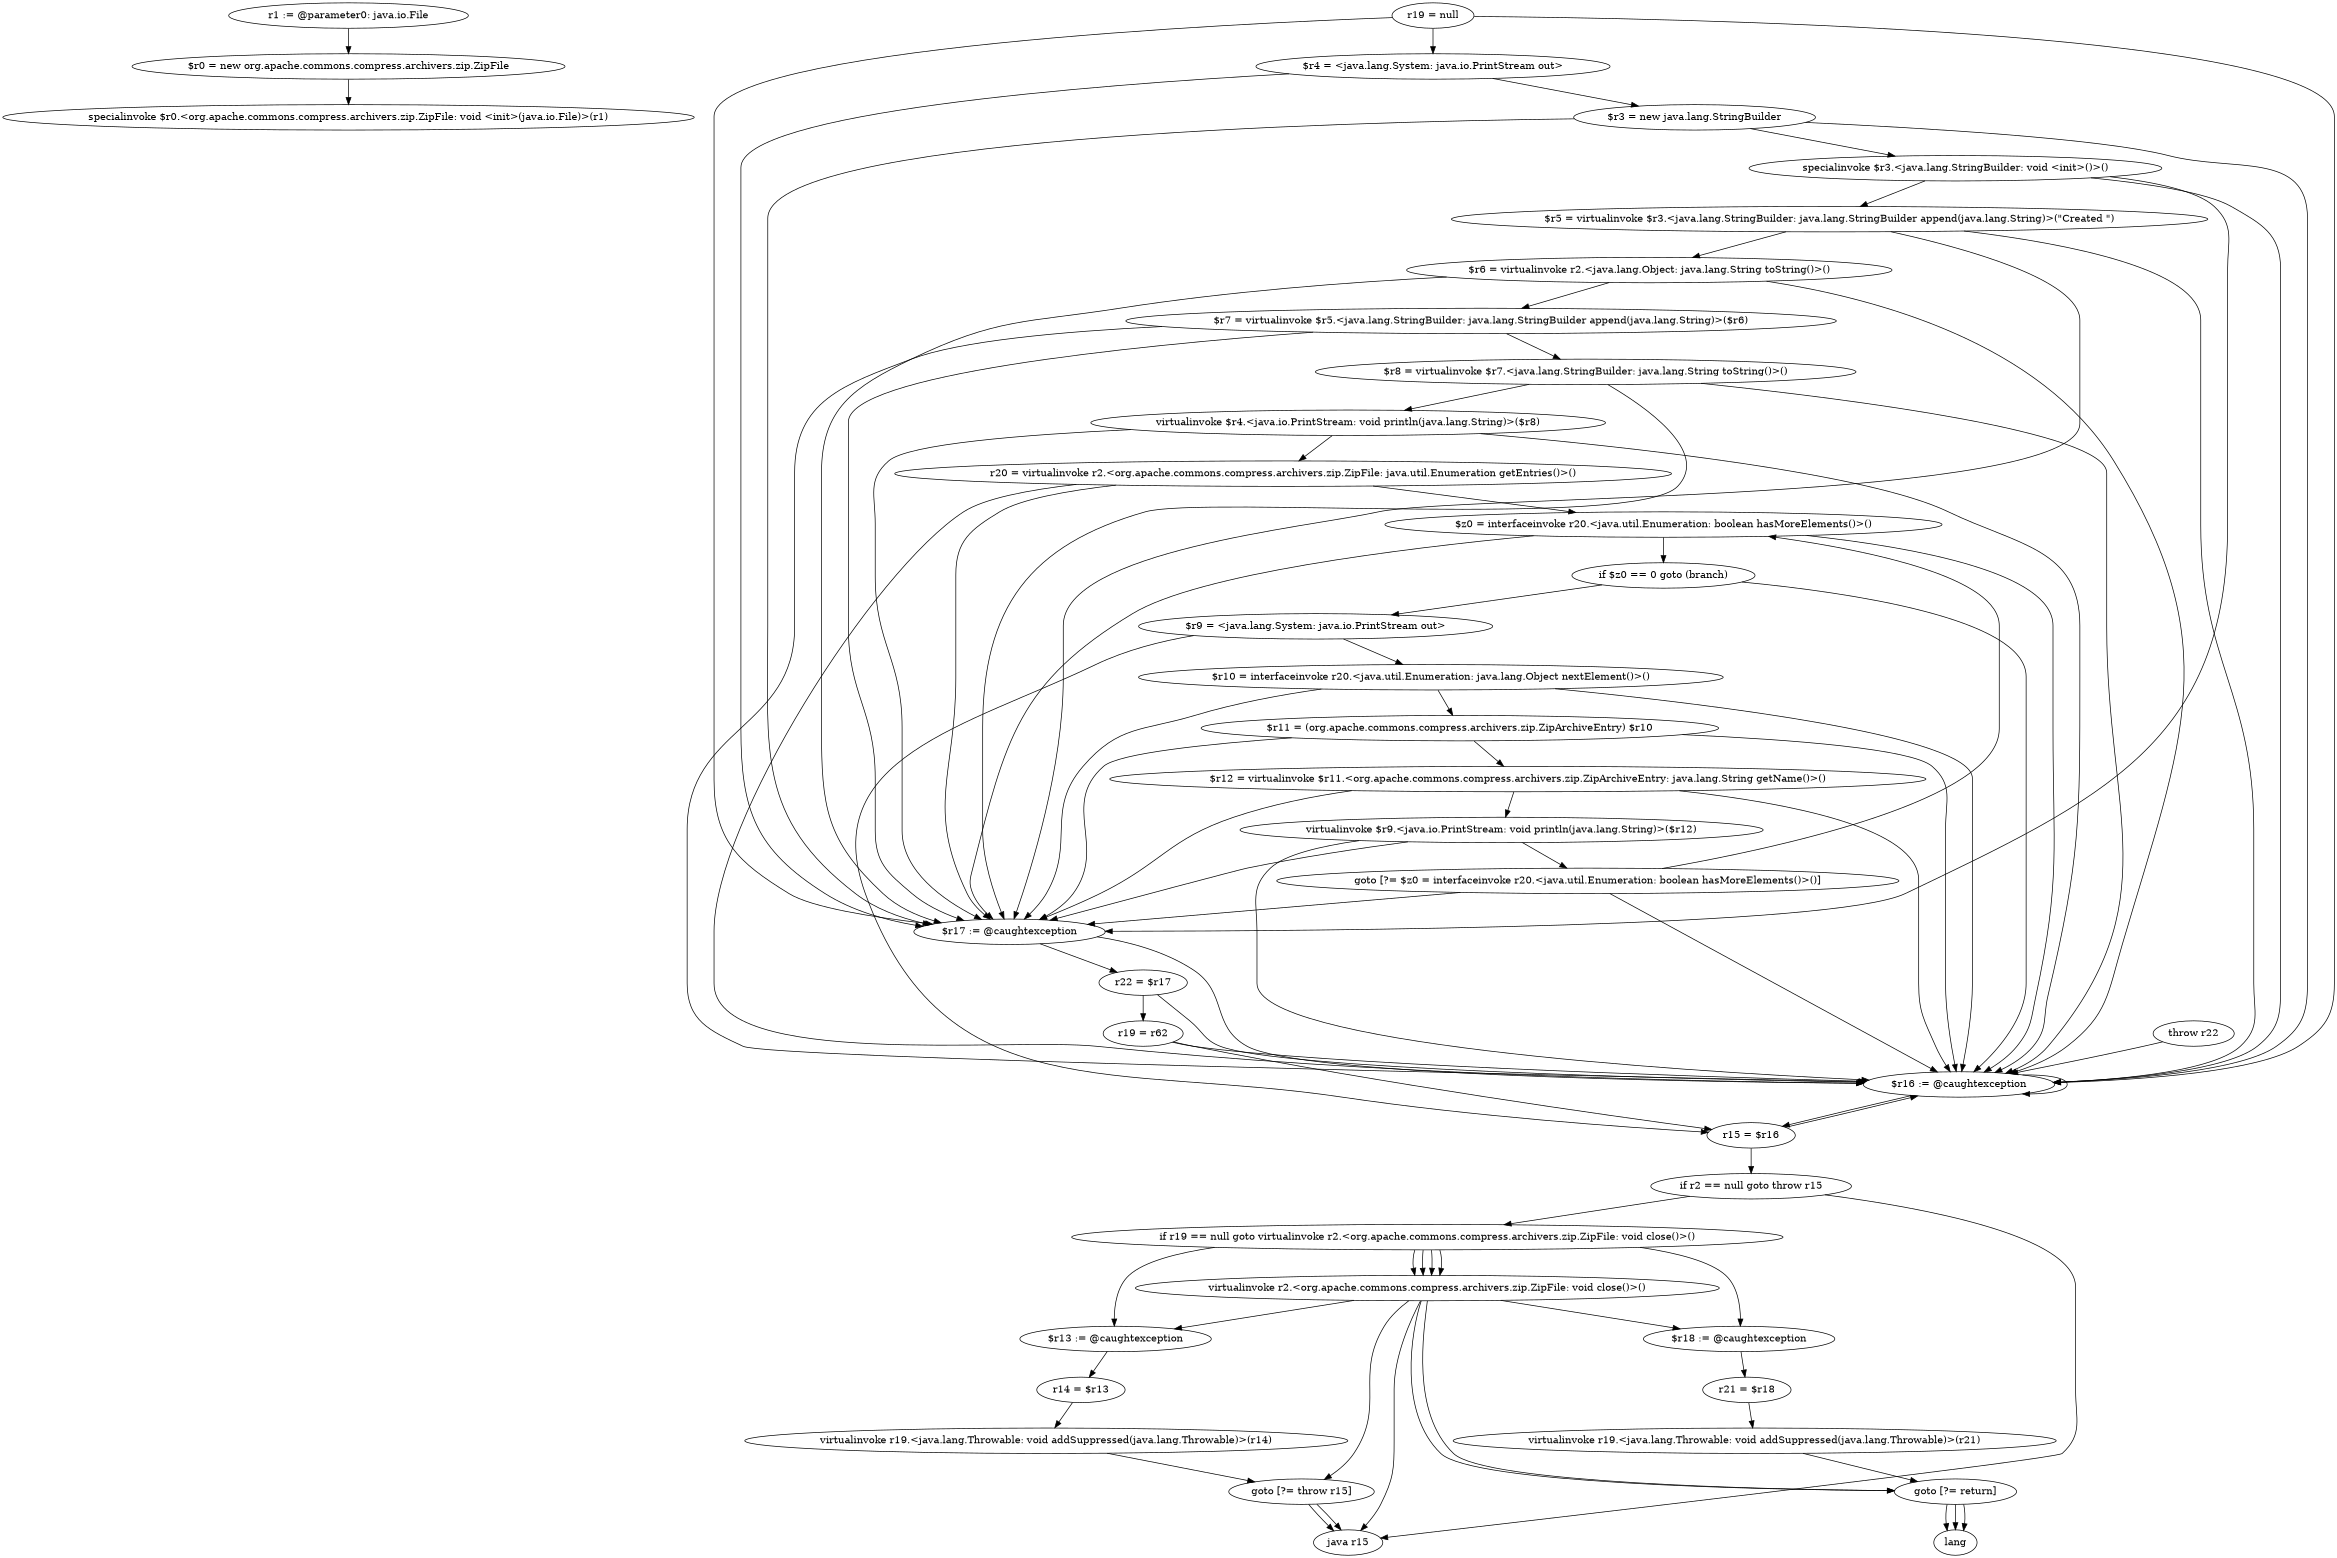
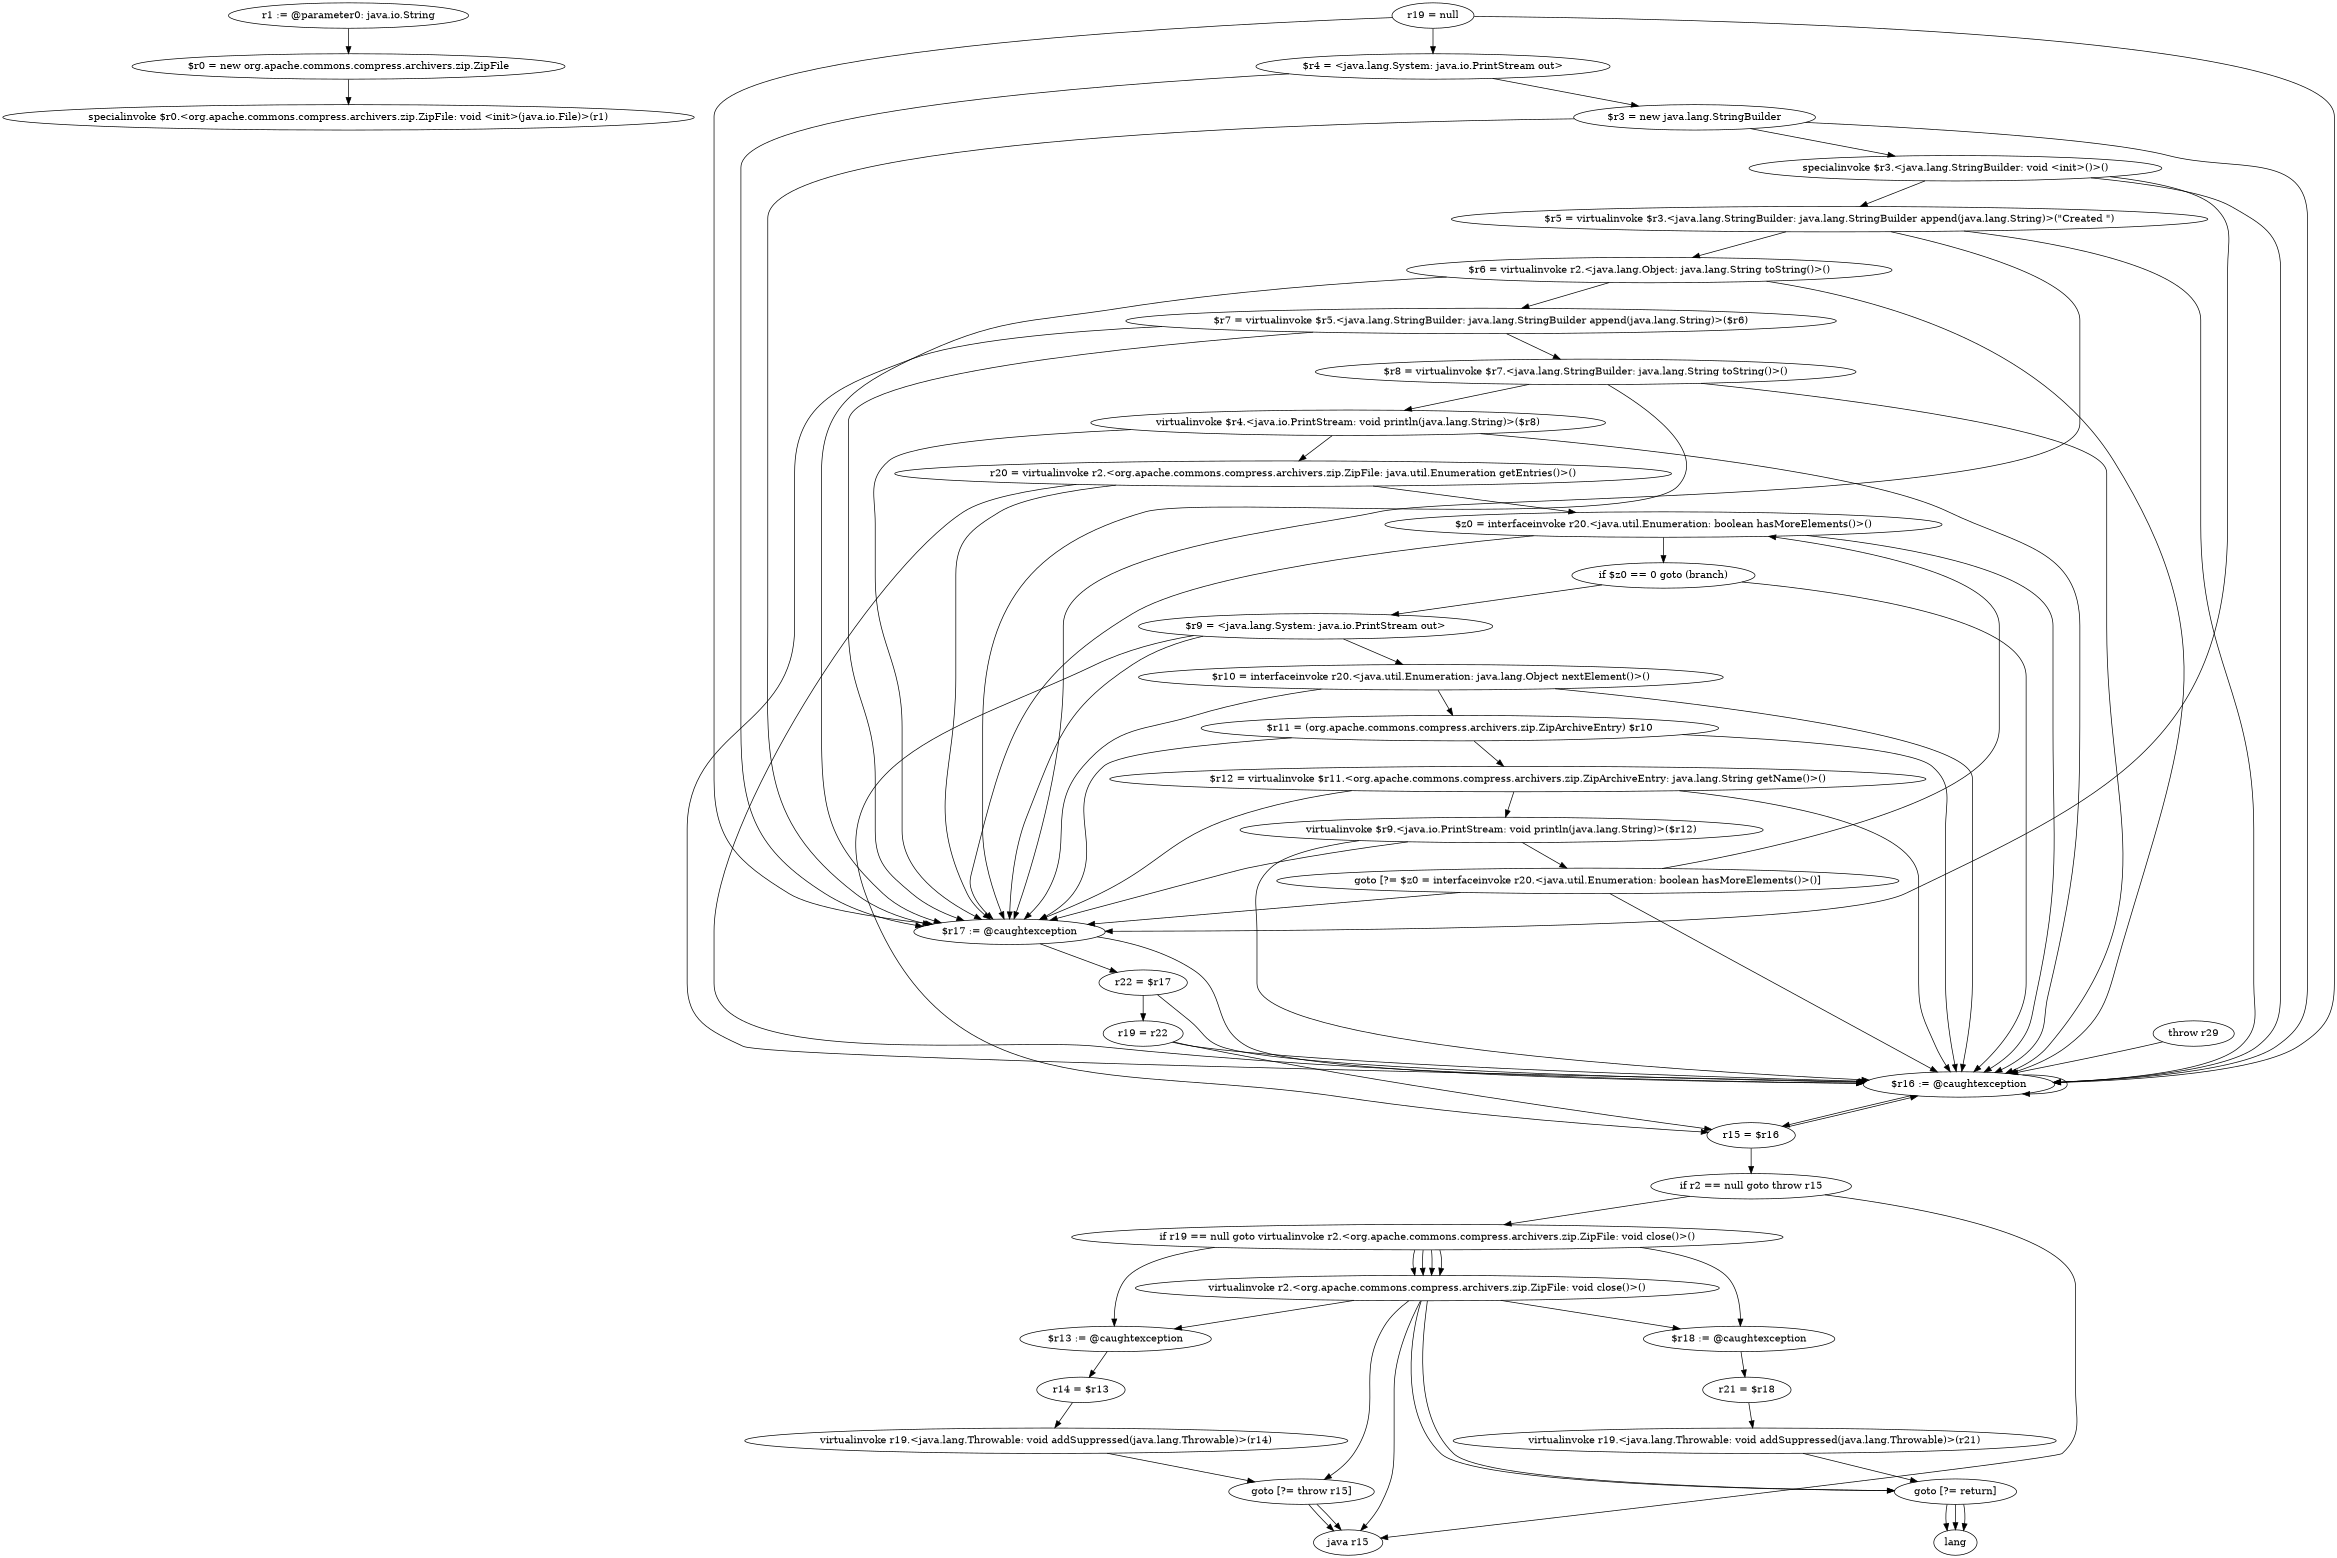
node "r1 := @parameter0: java.io.File": label "r1 := @parameter0: java.io.File" -> "r1 := @parameter0: java.io.String"
edge "$r9 = <java.lang.System: java.io.PrintStream out>" -> "$r17 := @caughtexception": added
node "r19 = r62": label "r19 = r62" -> "r19 = r22"
node "throw r22": label "throw r22" -> "throw r29"
